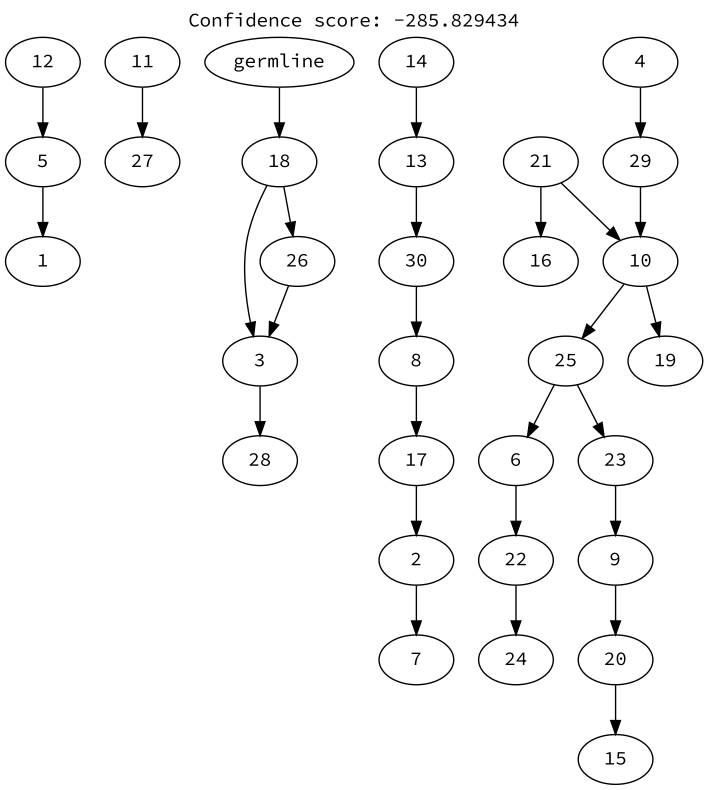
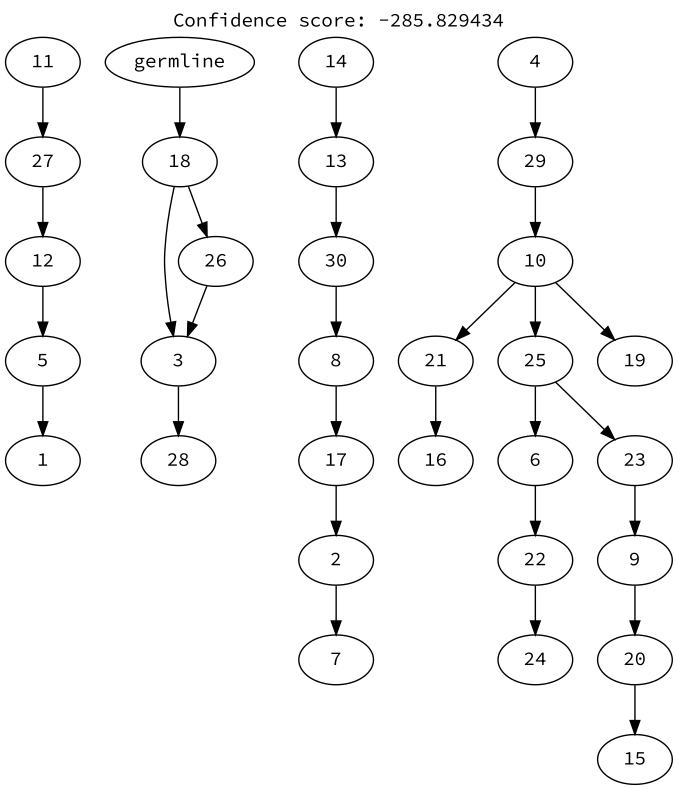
edge "27" -> "12": added
edge "21" -> "10": reversed
